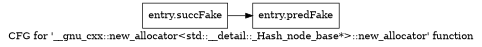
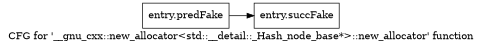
edge "entry.succFake" -> "entry.predFake": reversed
